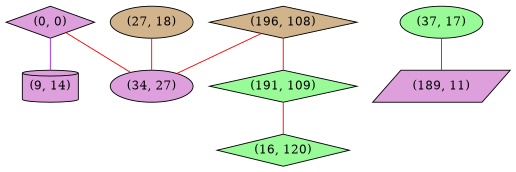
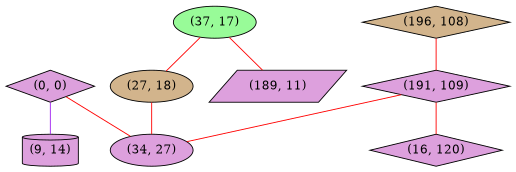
edge "(196, 108)" -- "(34, 27)": now "(191, 109)" -- "(34, 27)"
edge "(37, 17)" -- "(27, 18)": added
node "(191, 109)": fillcolor palegreen -> plum
node "(16, 120)": fillcolor palegreen -> plum
